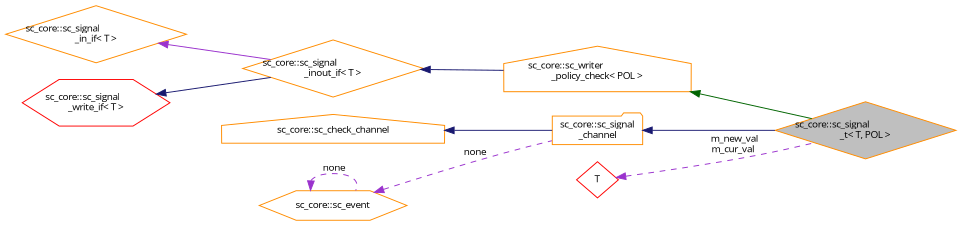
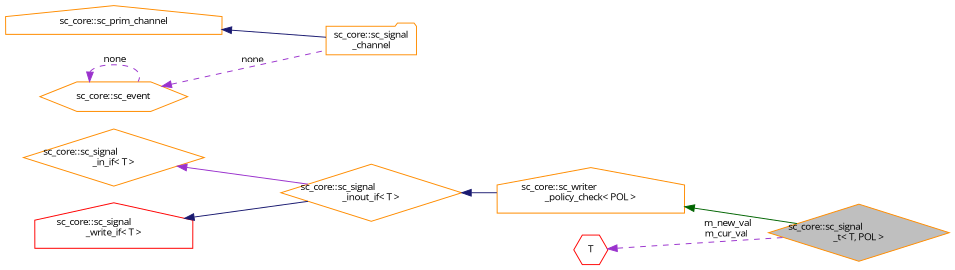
node "sc_core::sc_signal _write_if< T >": shape hexagon -> house
node "sc_core::sc_check_channel": label "sc_core::sc_check_channel" -> "sc_core::sc_prim_channel"
edge "sc_core::sc_signal _t< T, POL >" -> "sc_core::sc_signal _channel": removed
node "T": shape diamond -> hexagon
